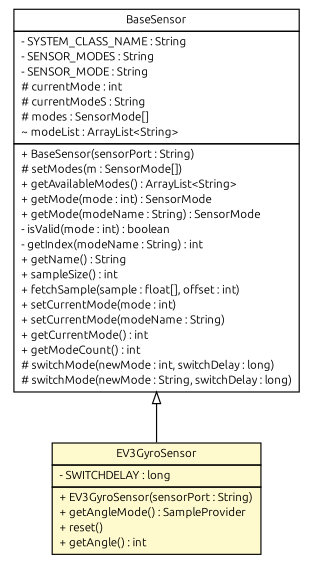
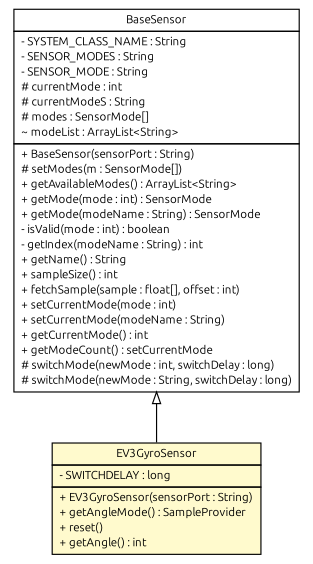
node "BaseSensor": text "+ getModeCount() : int" -> "+ getModeCount() : setCurrentMode"
